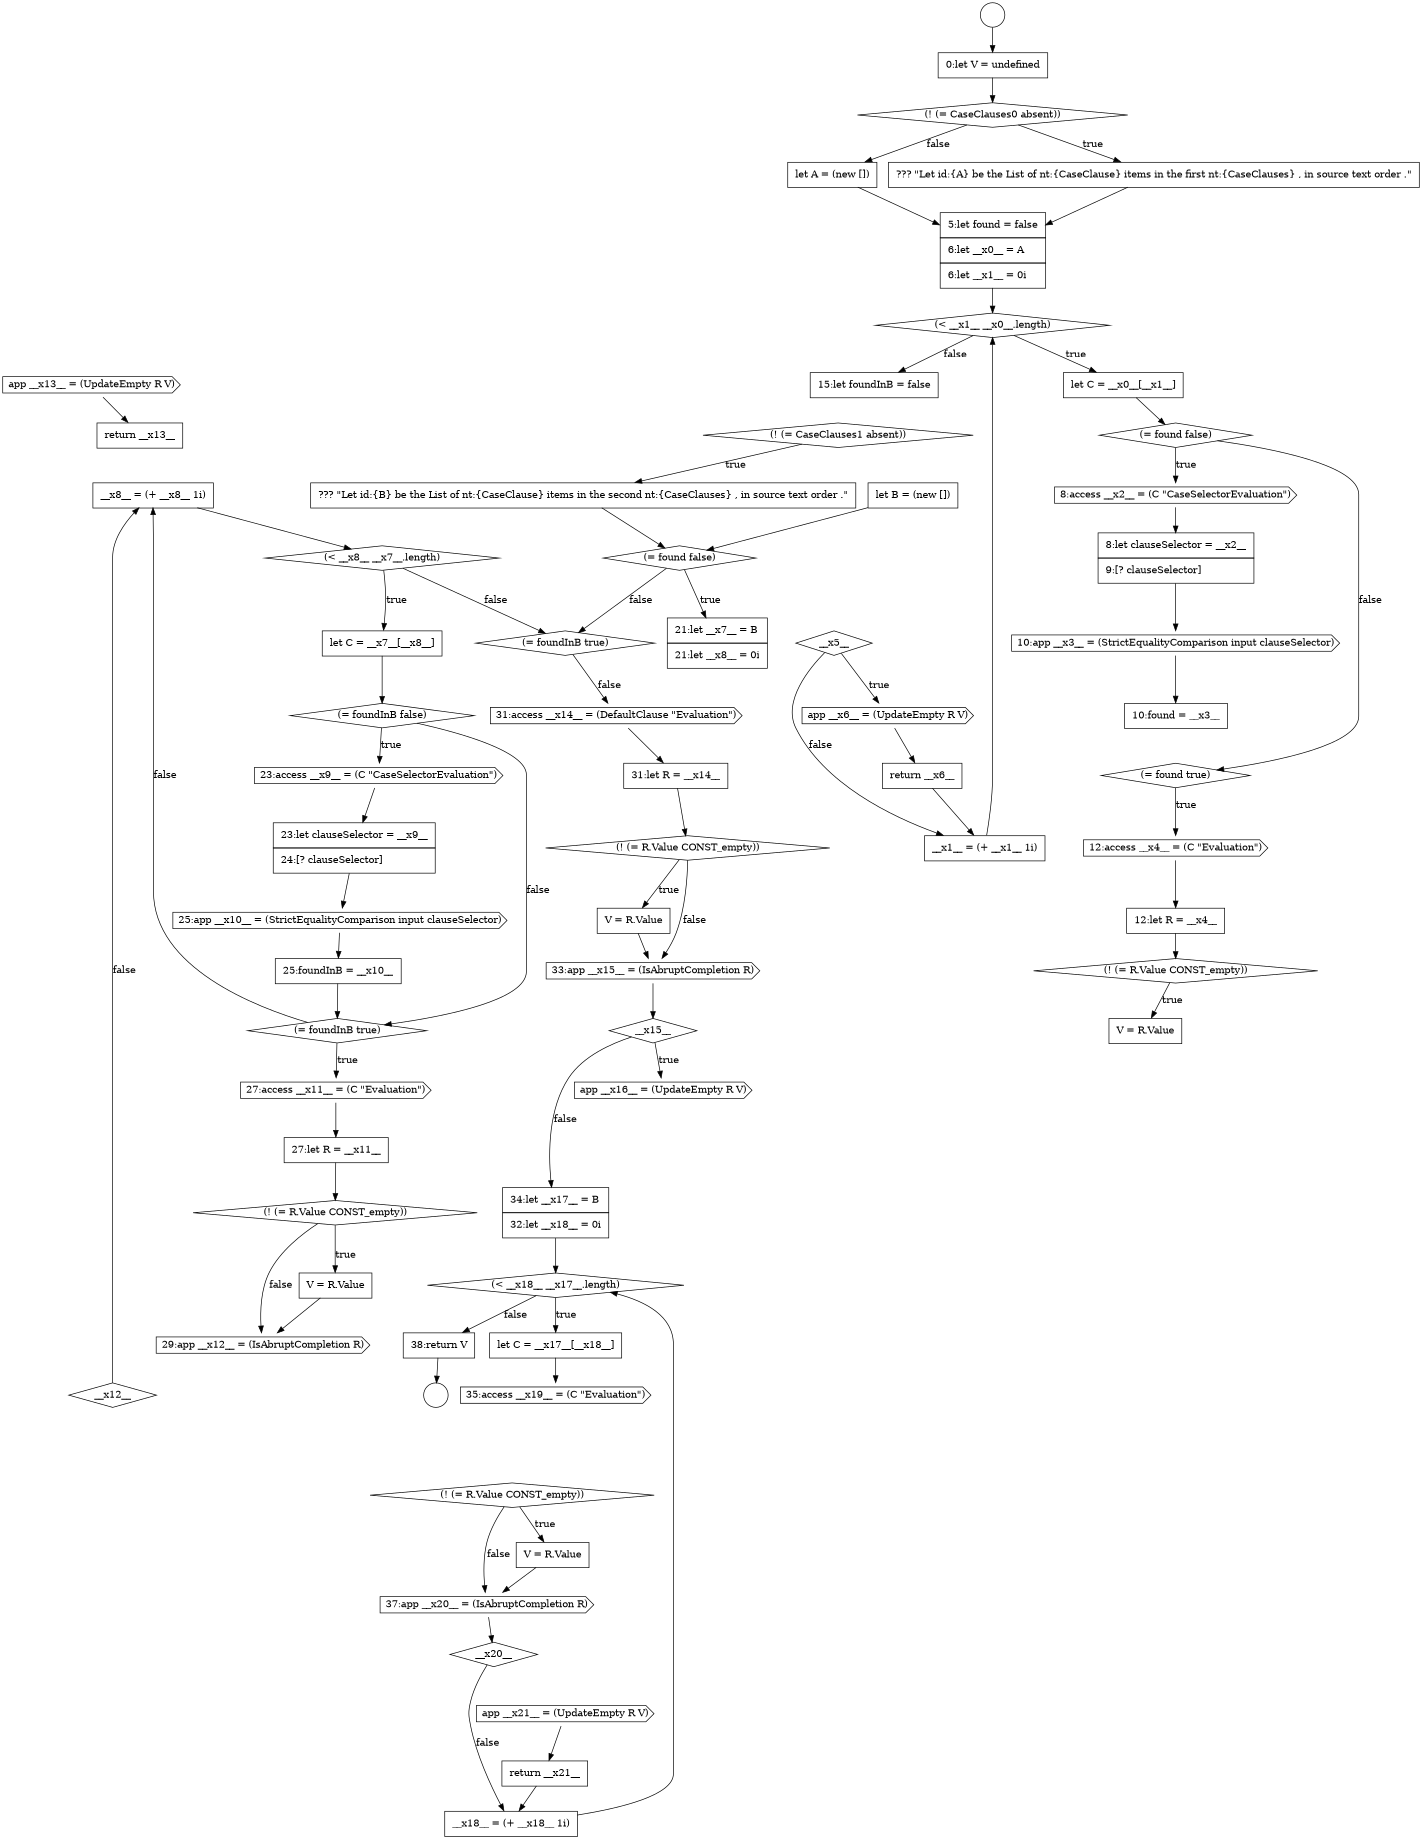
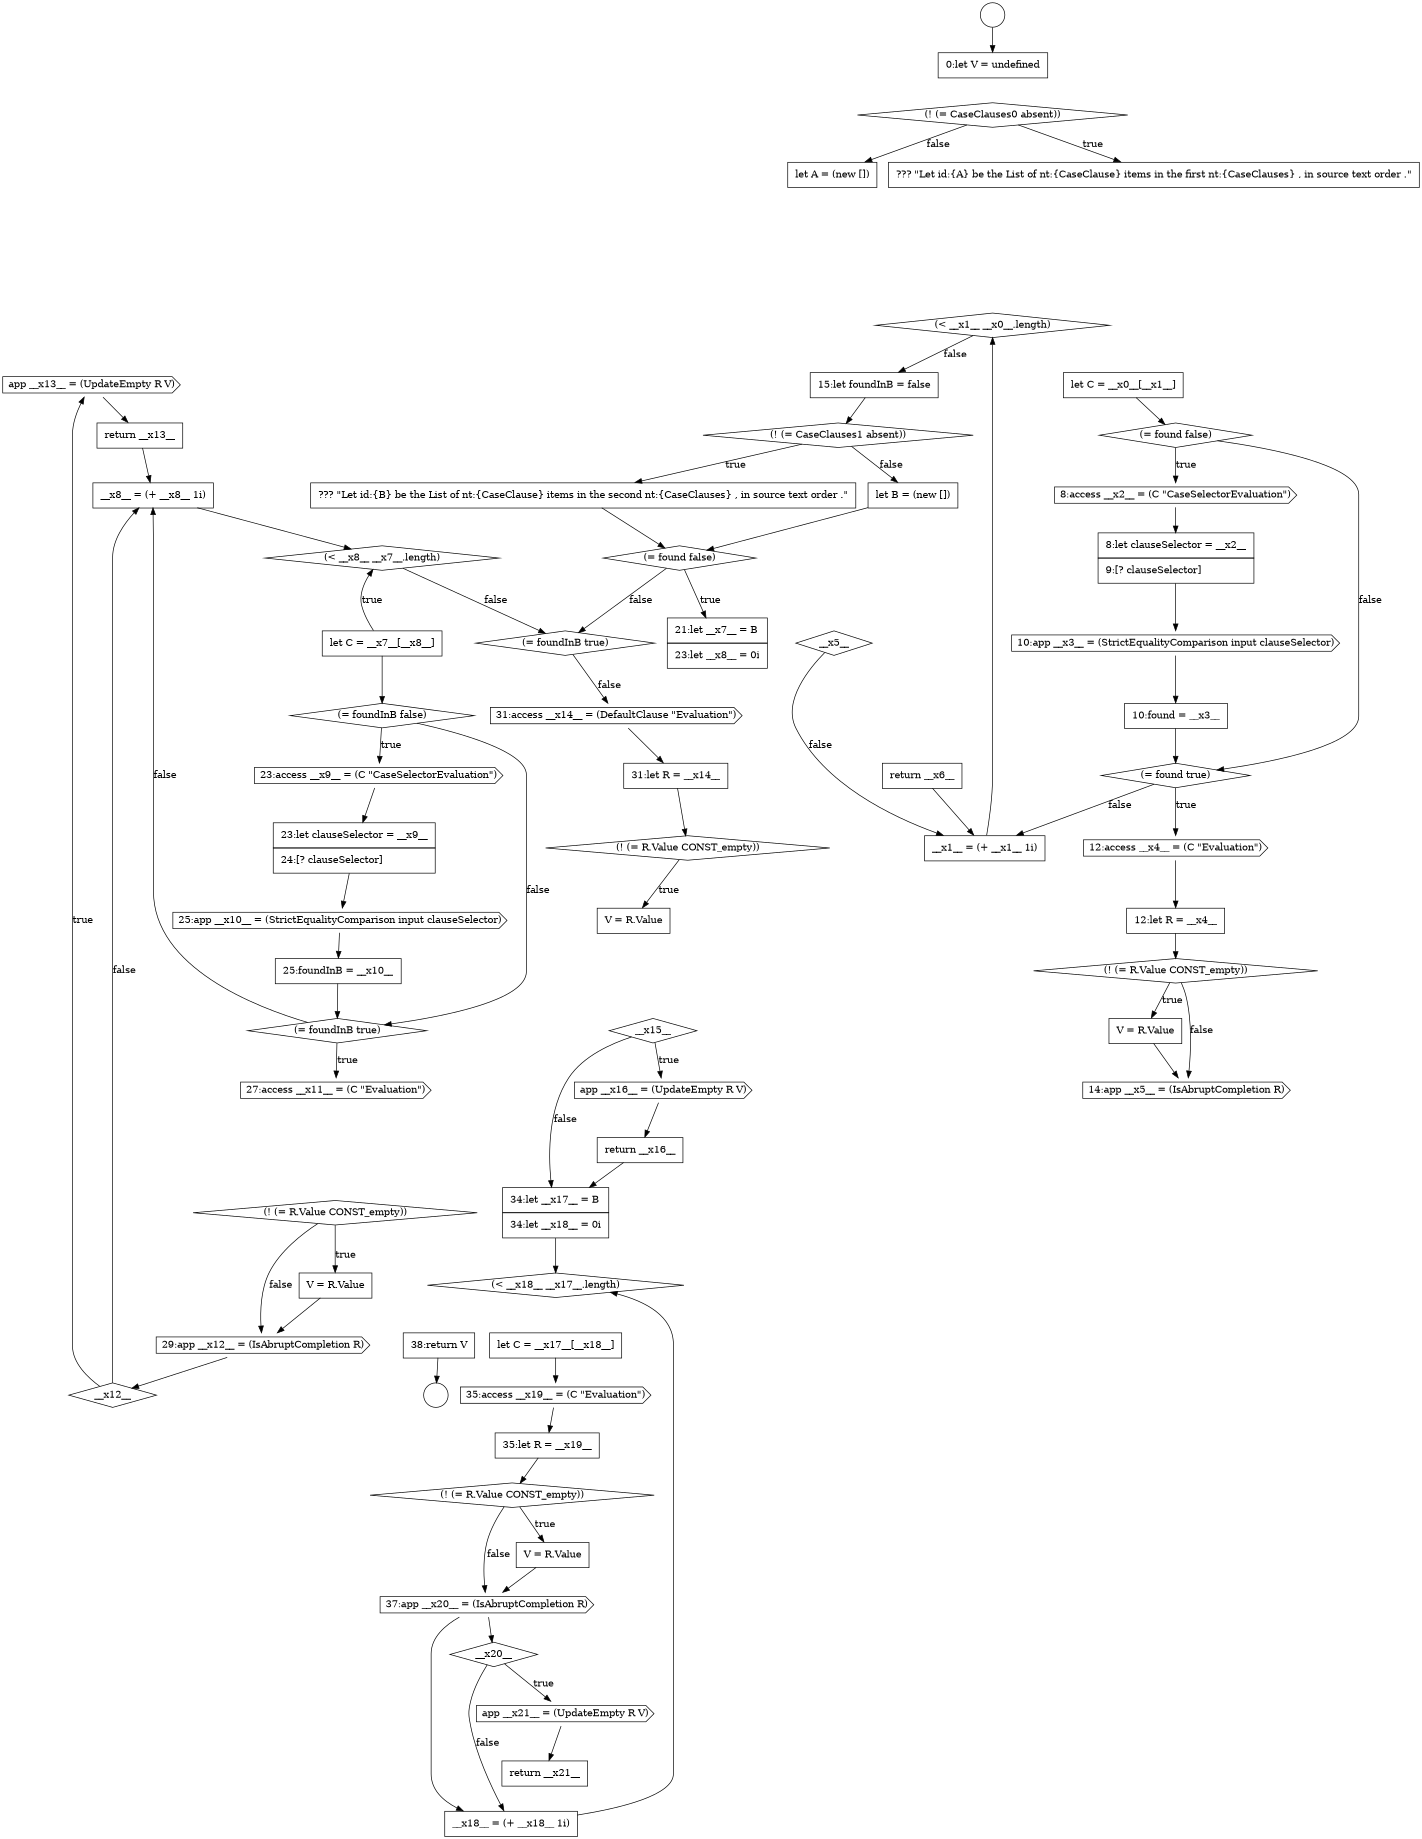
edge "0:let V = undefined" -> "(! (= CaseClauses0 absent))": removed
node "5:let found = false": removed
edge "(< __x1__ __x0__.length)" -> "let C = __x0__[__x1__]": removed, label "true"
edge "15:let foundInB = false" -> "(! (= CaseClauses1 absent))": added
edge "return __x13__" -> "__x8__ = (+ __x8__ 1i)": added
edge "(! (= CaseClauses1 absent))" -> "let B = (new [])": added, label "false"
edge "(< __x8__ __x7__.length)" -> "let C = __x7__[__x8__]": reversed
node "21:let __x7__ = B": text "21:let __x8__ = 0i" -> "23:let __x8__ = 0i"
node "app __x6__ = (UpdateEmpty R V)": removed
edge "10:found = __x3__" -> "(= found true)": added
edge "(= found true)" -> "__x1__ = (+ __x1__ 1i)": added, label "false"
edge "__x12__" -> "app __x13__ = (UpdateEmpty R V)": added, label "true"
node "33:app __x15__ = (IsAbruptCompletion R)": removed
node "14:app __x5__ = (IsAbruptCompletion R)": added
node "27:let R = __x11__": removed
node "return __x16__": added
node "34:let __x17__ = B": text "32:let __x18__ = 0i" -> "34:let __x18__ = 0i"
edge "(< __x18__ __x17__.length)" -> "let C = __x17__[__x18__]": removed, label "true"
edge "(< __x18__ __x17__.length)" -> "38:return V": removed, label "false"
edge "29:app __x12__ = (IsAbruptCompletion R)" -> "__x12__": added
node "35:let R = __x19__": added
edge "__x20__" -> "app __x21__ = (UpdateEmpty R V)": added, label "true"
edge "return __x21__" -> "__x18__ = (+ __x18__ 1i)": now "37:app __x20__ = (IsAbruptCompletion R)" -> "__x18__ = (+ __x18__ 1i)"
